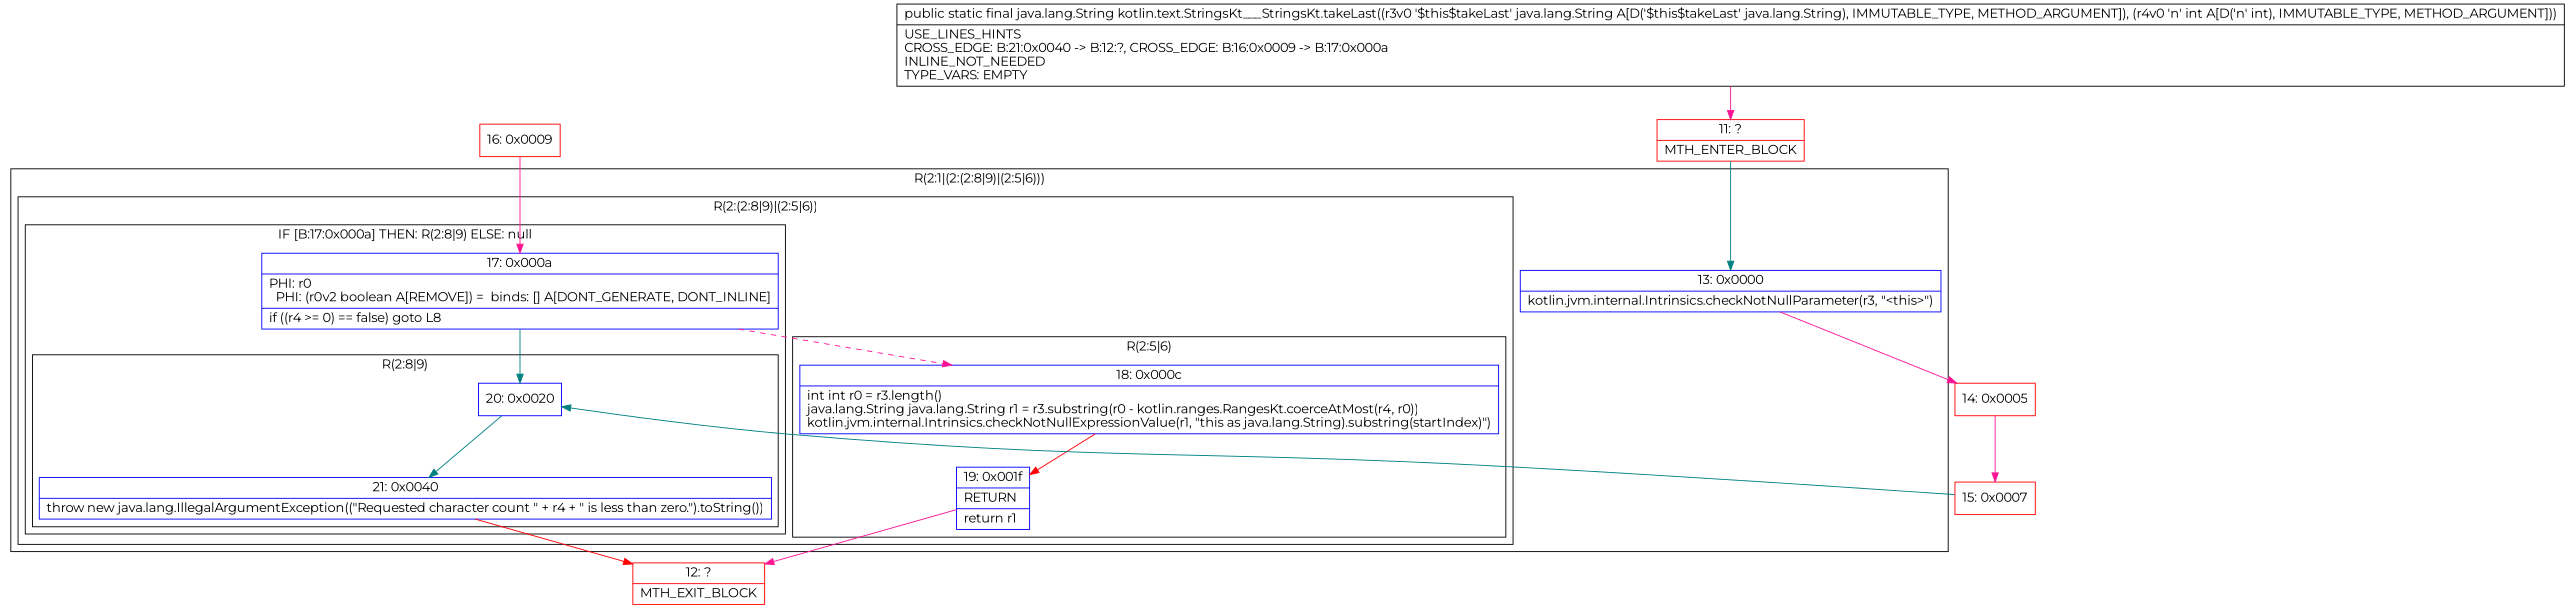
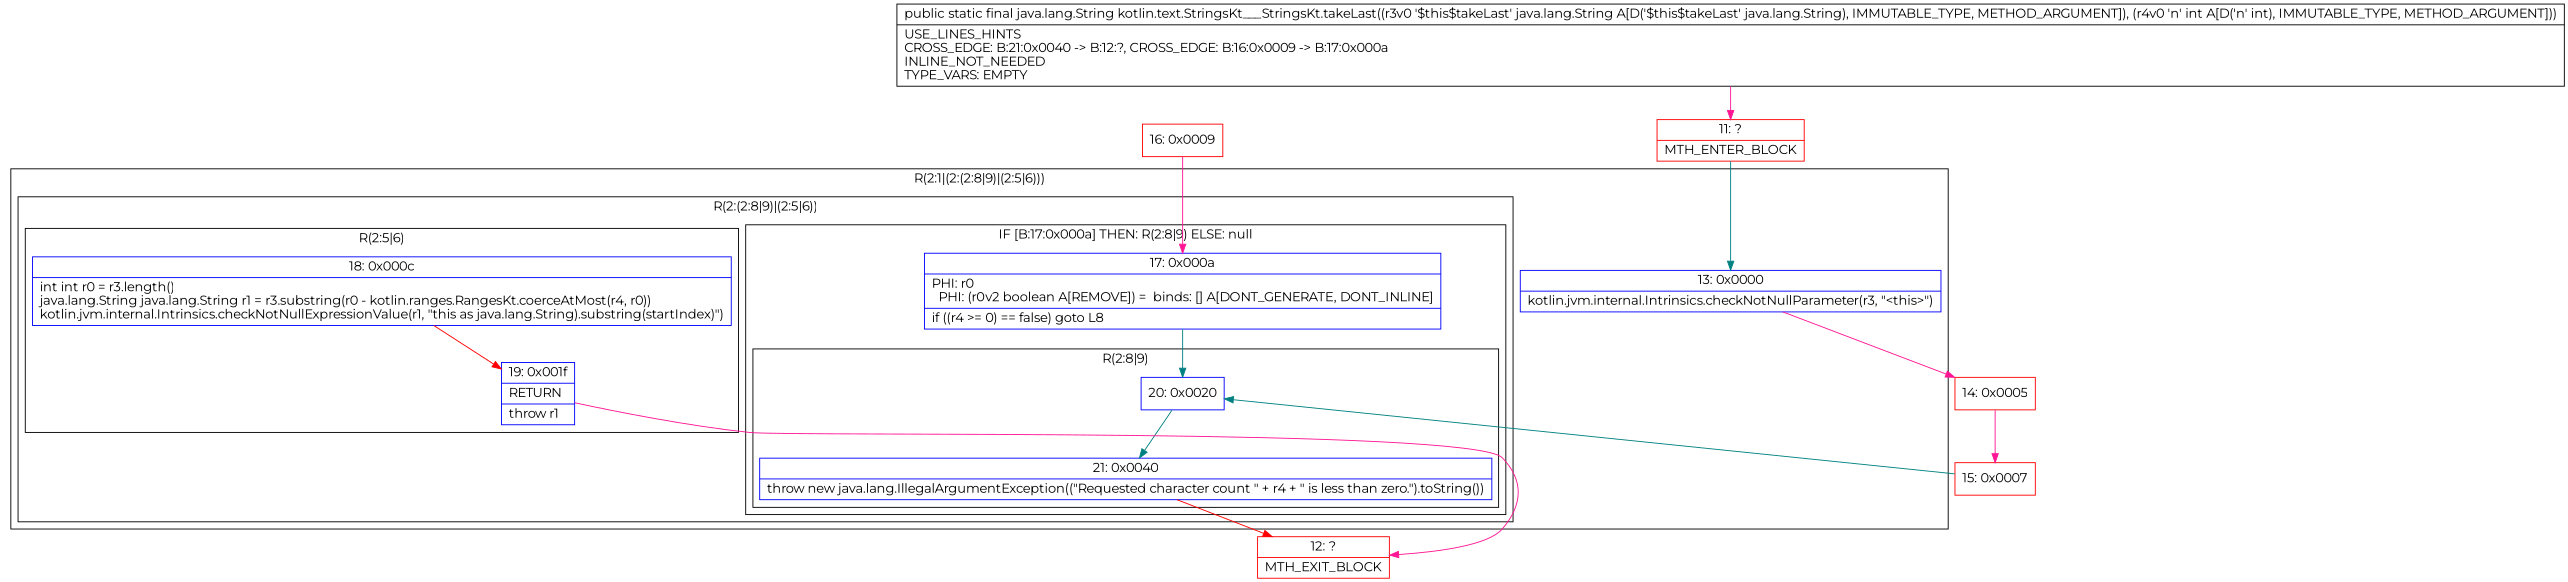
edge "17: 0x000a" -> "18: 0x000c": removed
node "19: 0x001f": text "return r1" -> "throw r1"
